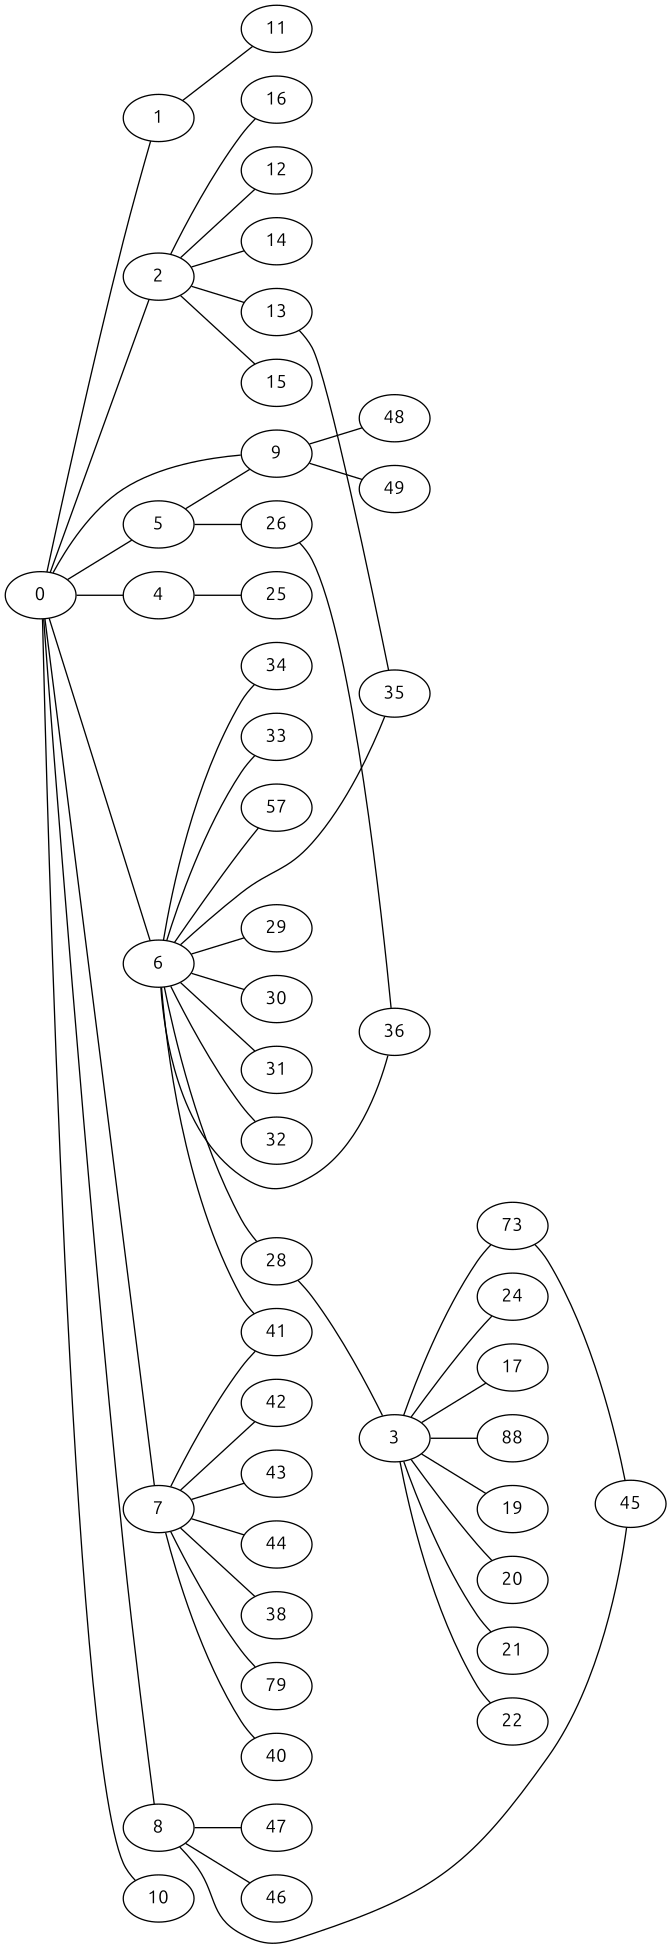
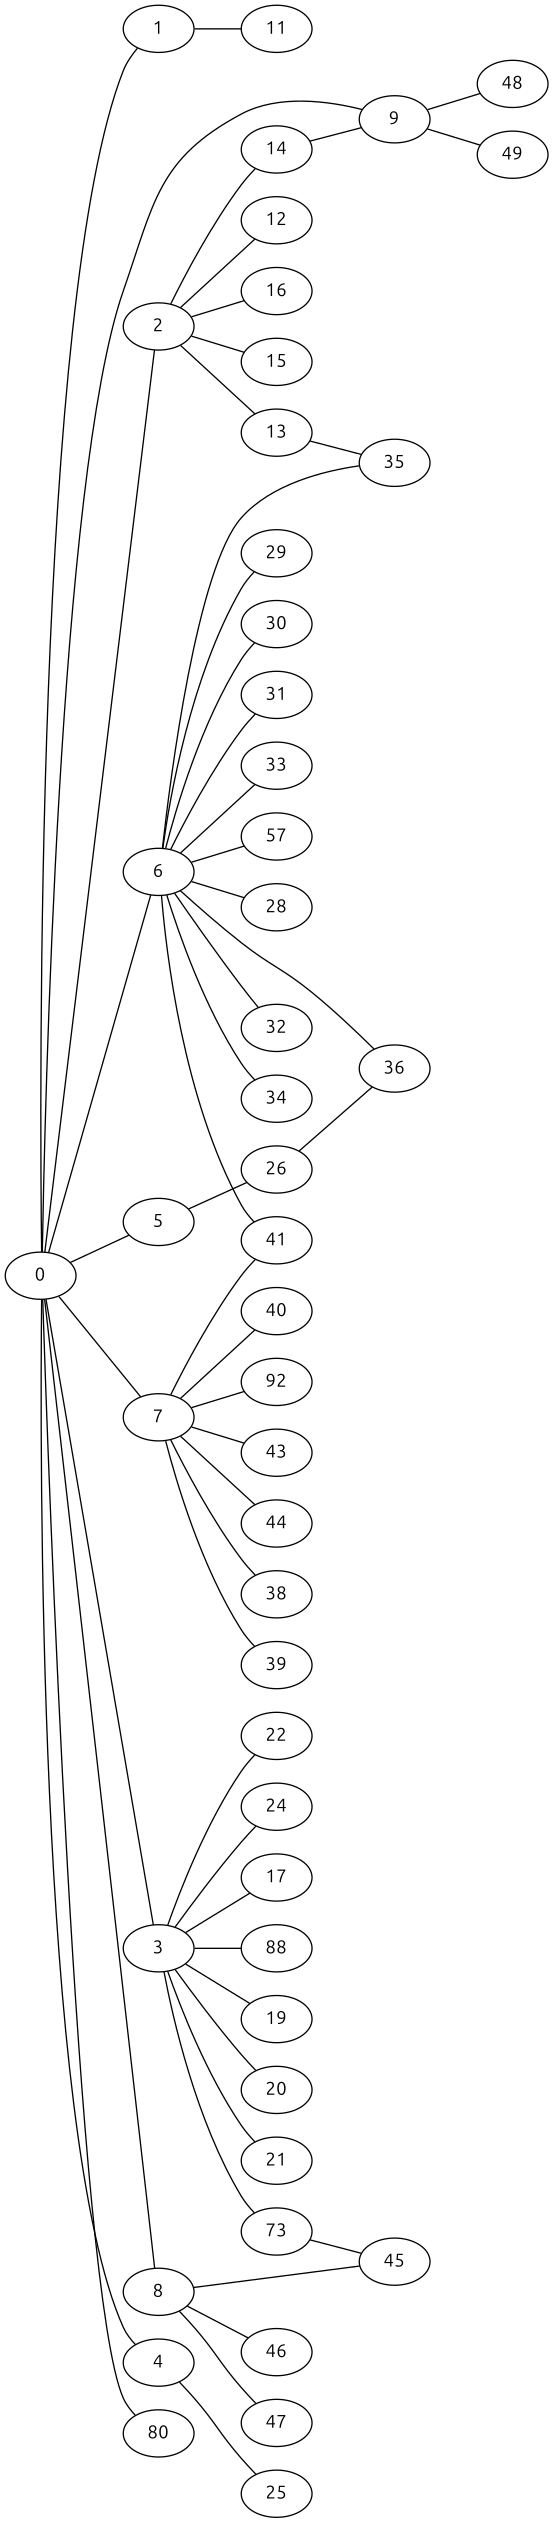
edge "9" -- "5": now "9" -- "14"
edge "28" -- "3": now "0" -- "3"
node "42": label "42" -> "92"
node "79": label "79" -> "39"
node "10": label "10" -> "80"
